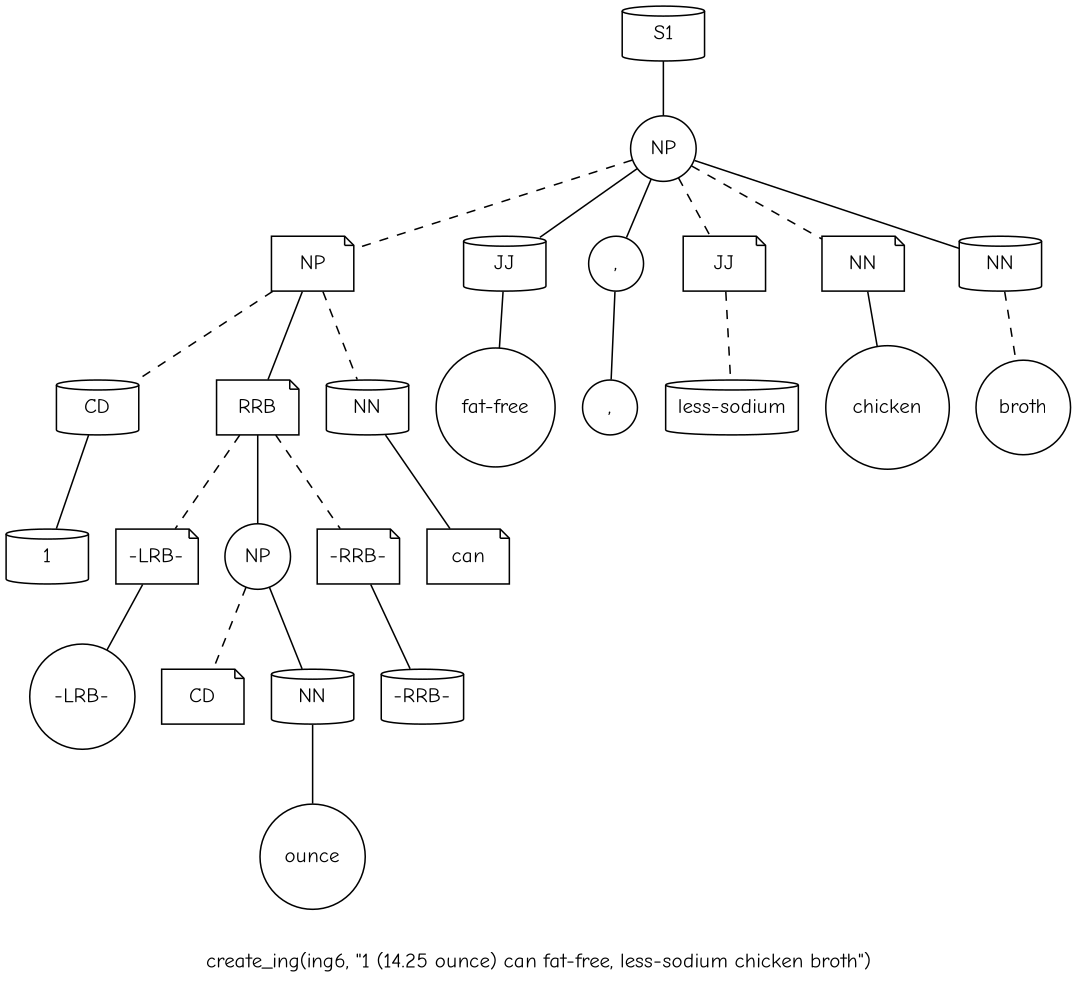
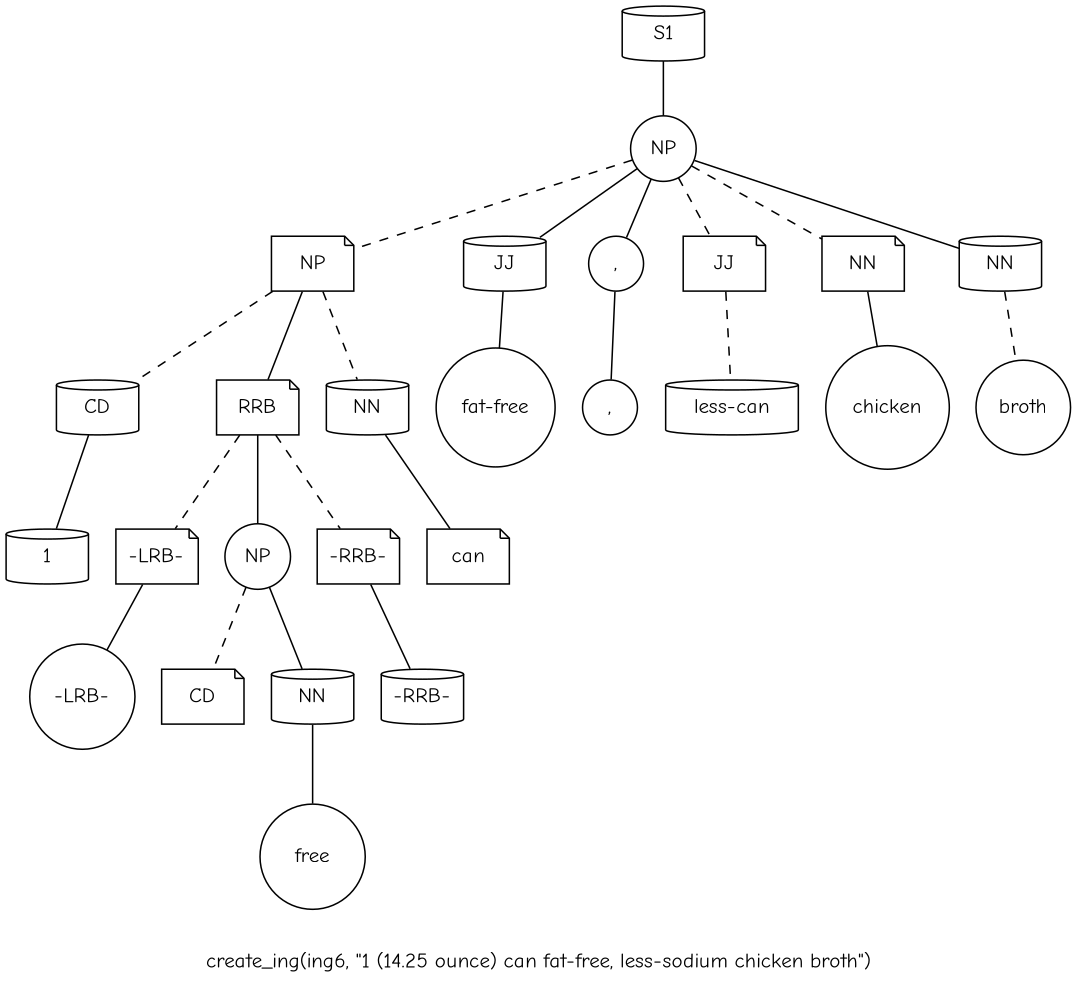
node "less-sodium": label "less-sodium" -> "less-can"
node "ounce": label "ounce" -> "free"
